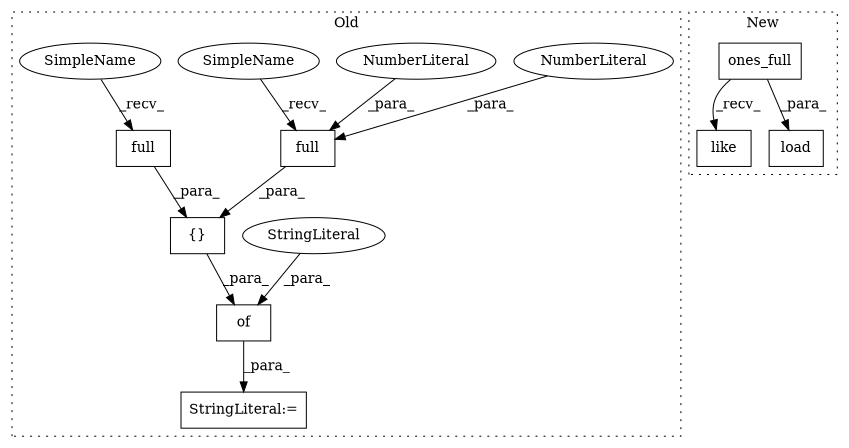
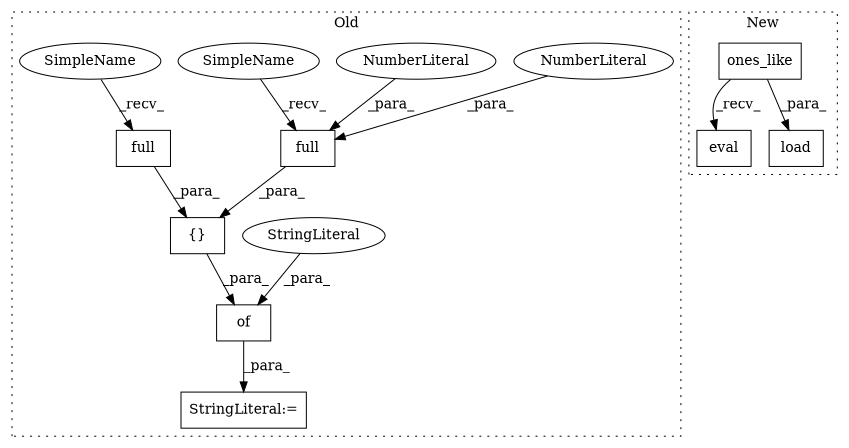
node "ones_full": label "ones_full" -> "ones_like"
node "like": label "like" -> "eval"
